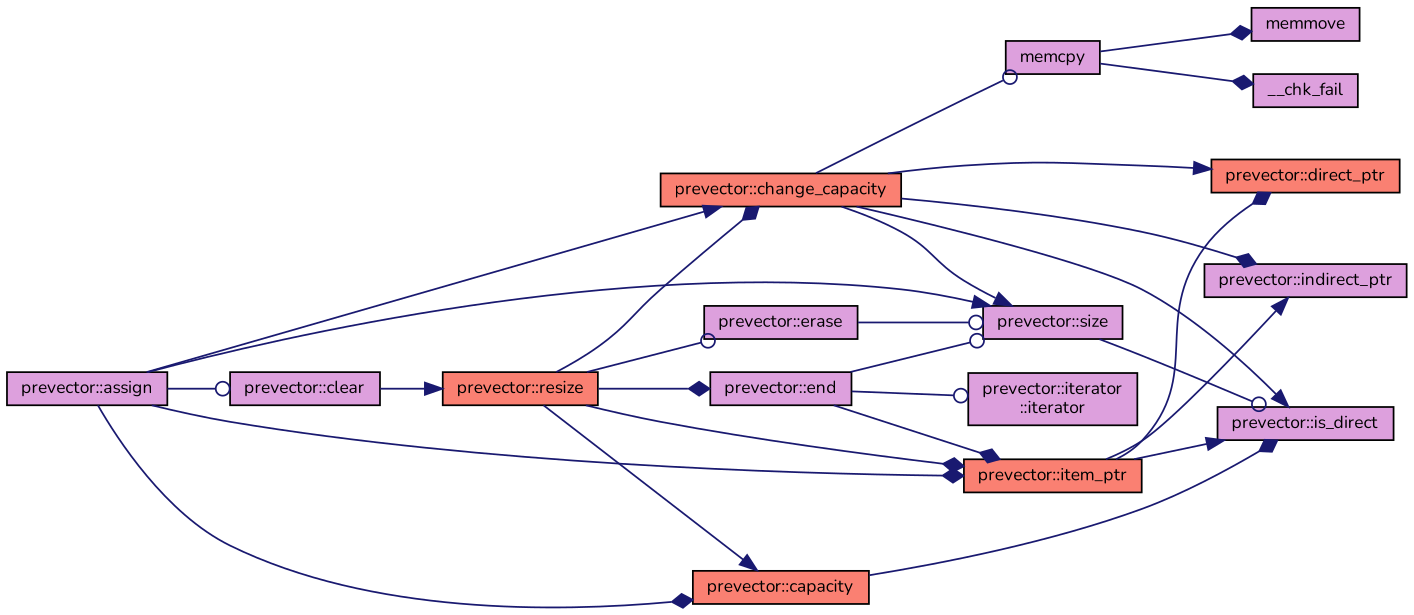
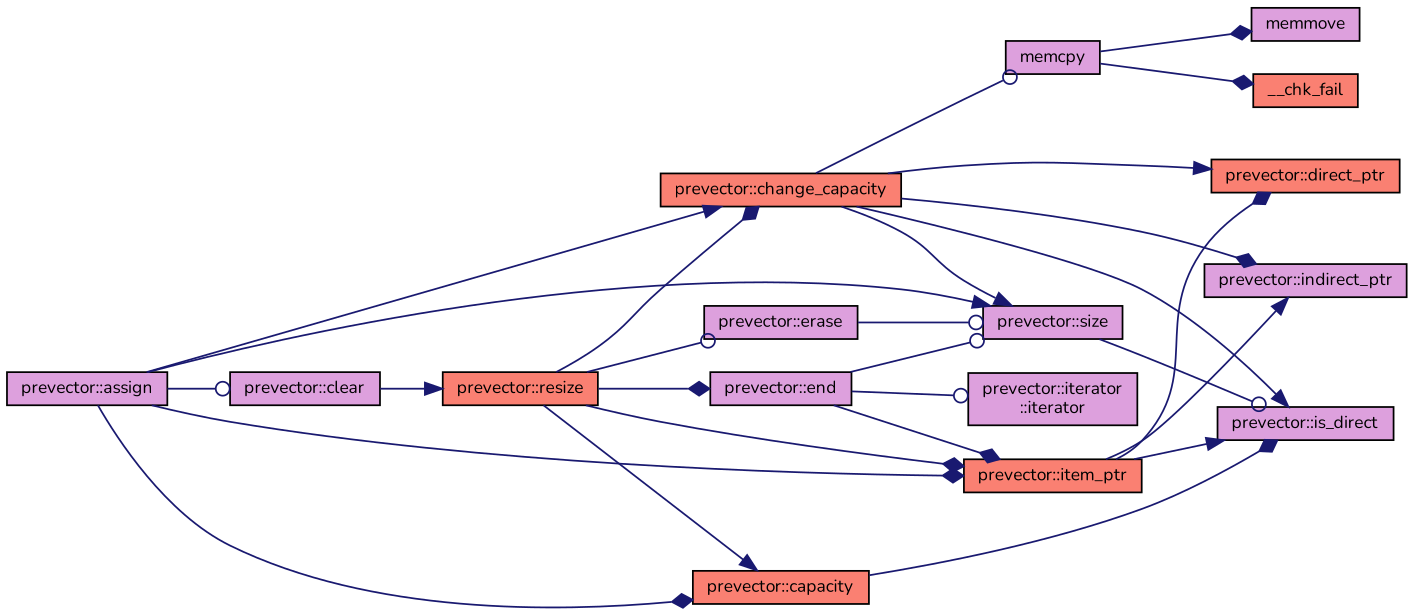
node "__chk_fail": fillcolor plum -> salmon
